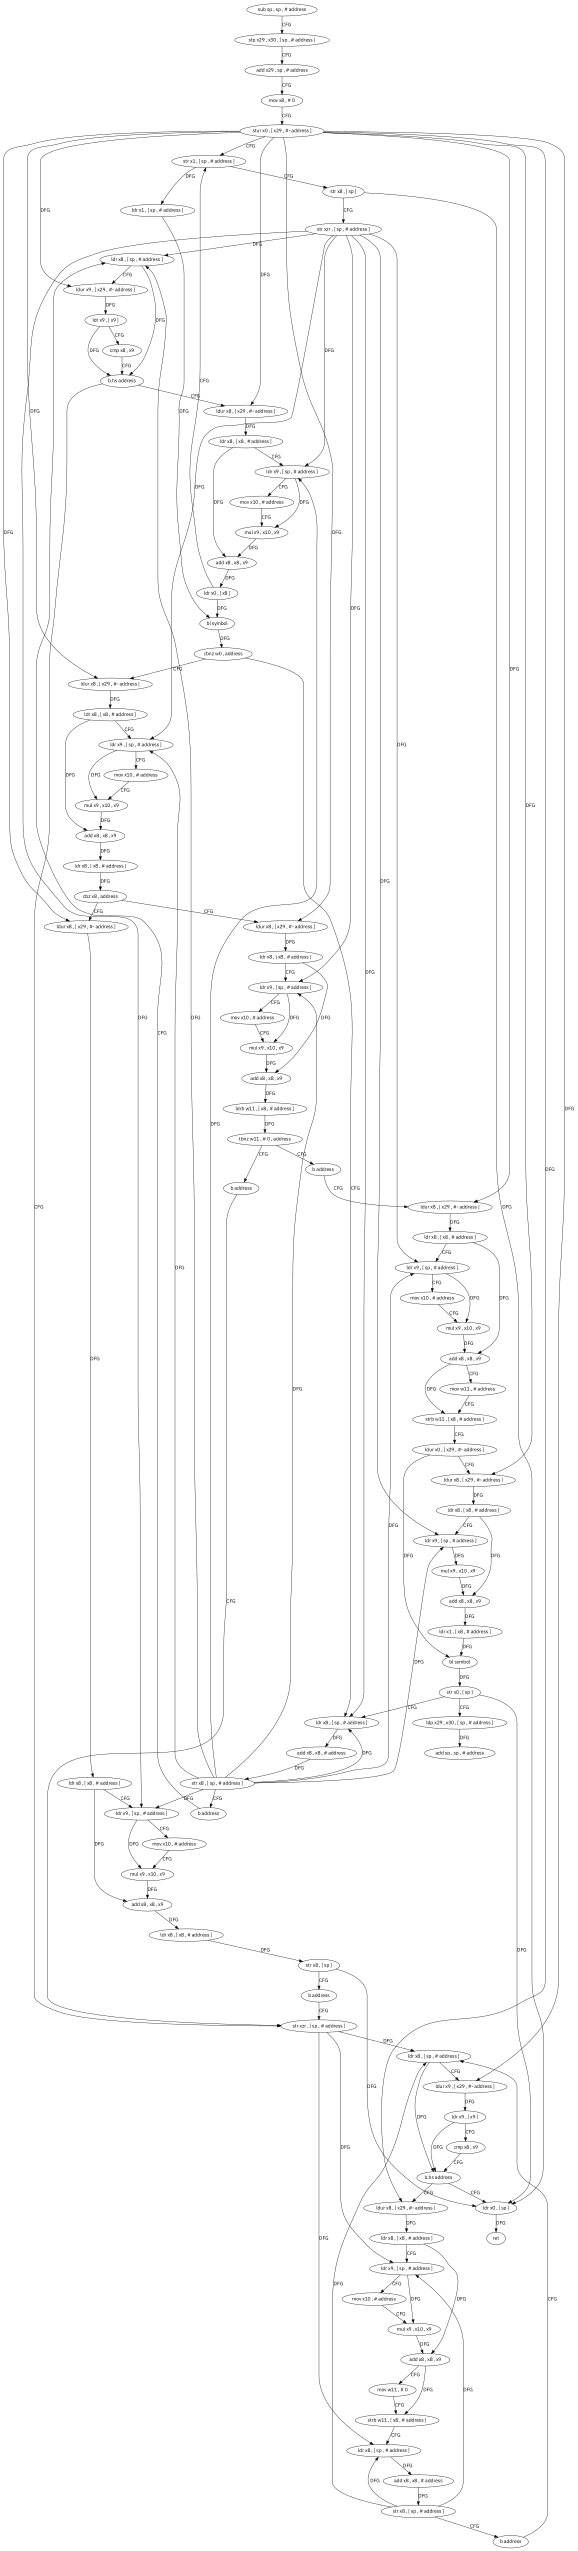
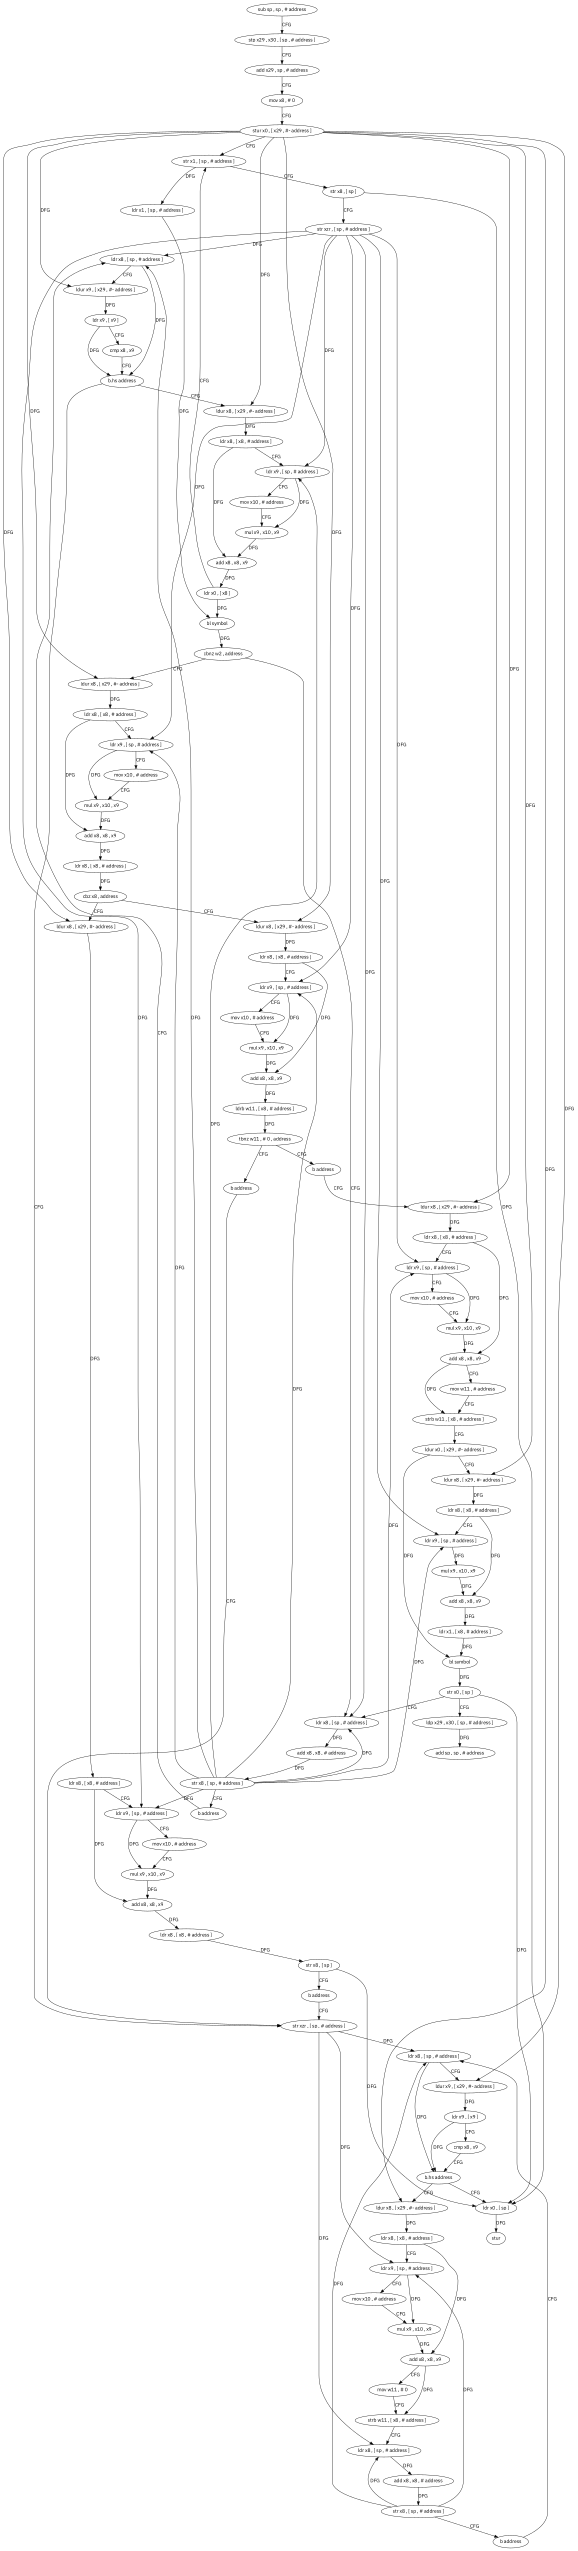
node "cbnz w0 , address": label "cbnz w0 , address" -> "cbnz w2 , address"
node "ret": label "ret" -> "stur"
